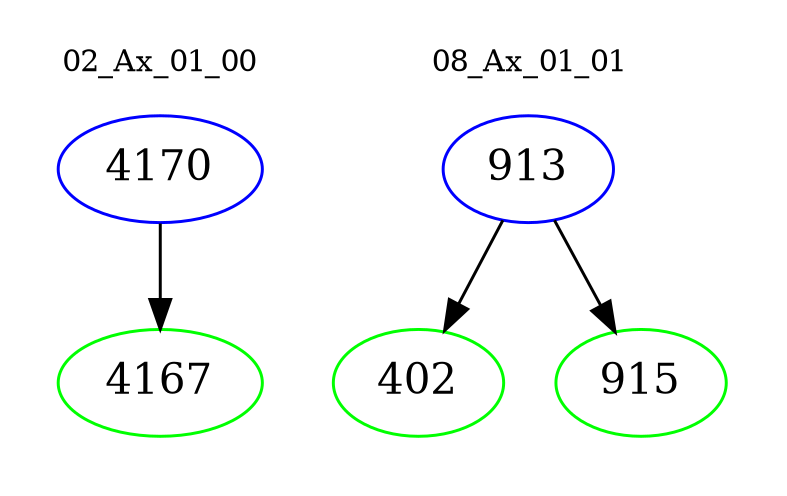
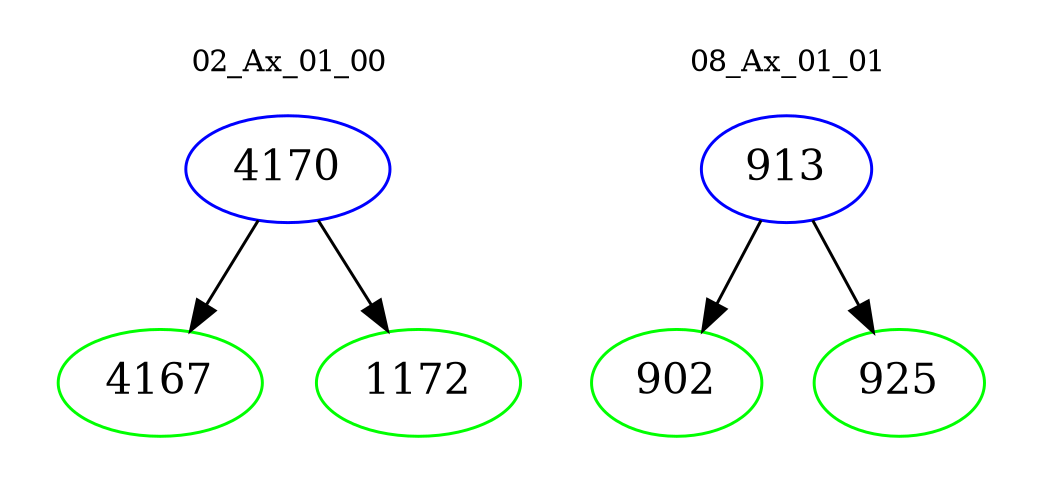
node "1172": added
node "402": label "402" -> "902"
node "915": label "915" -> "925"
